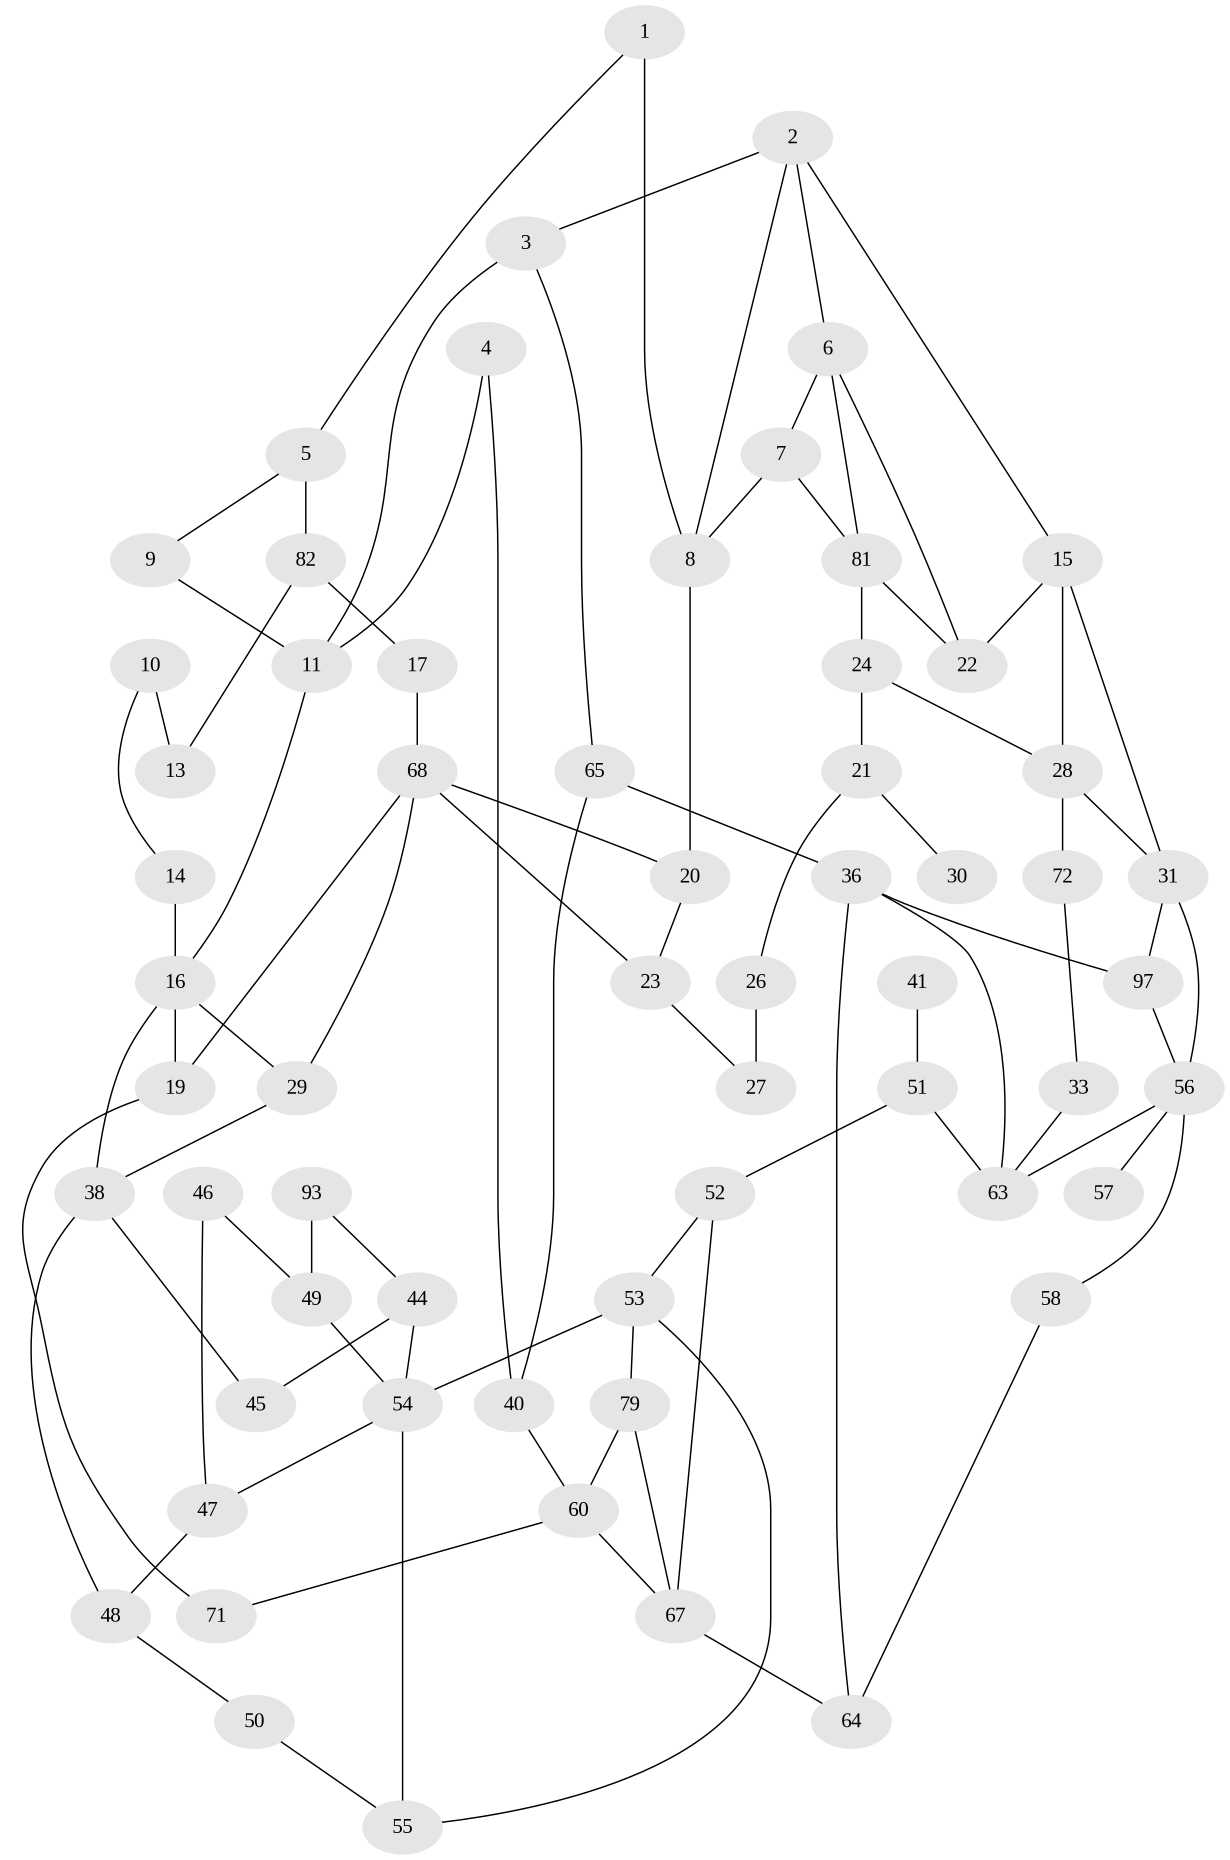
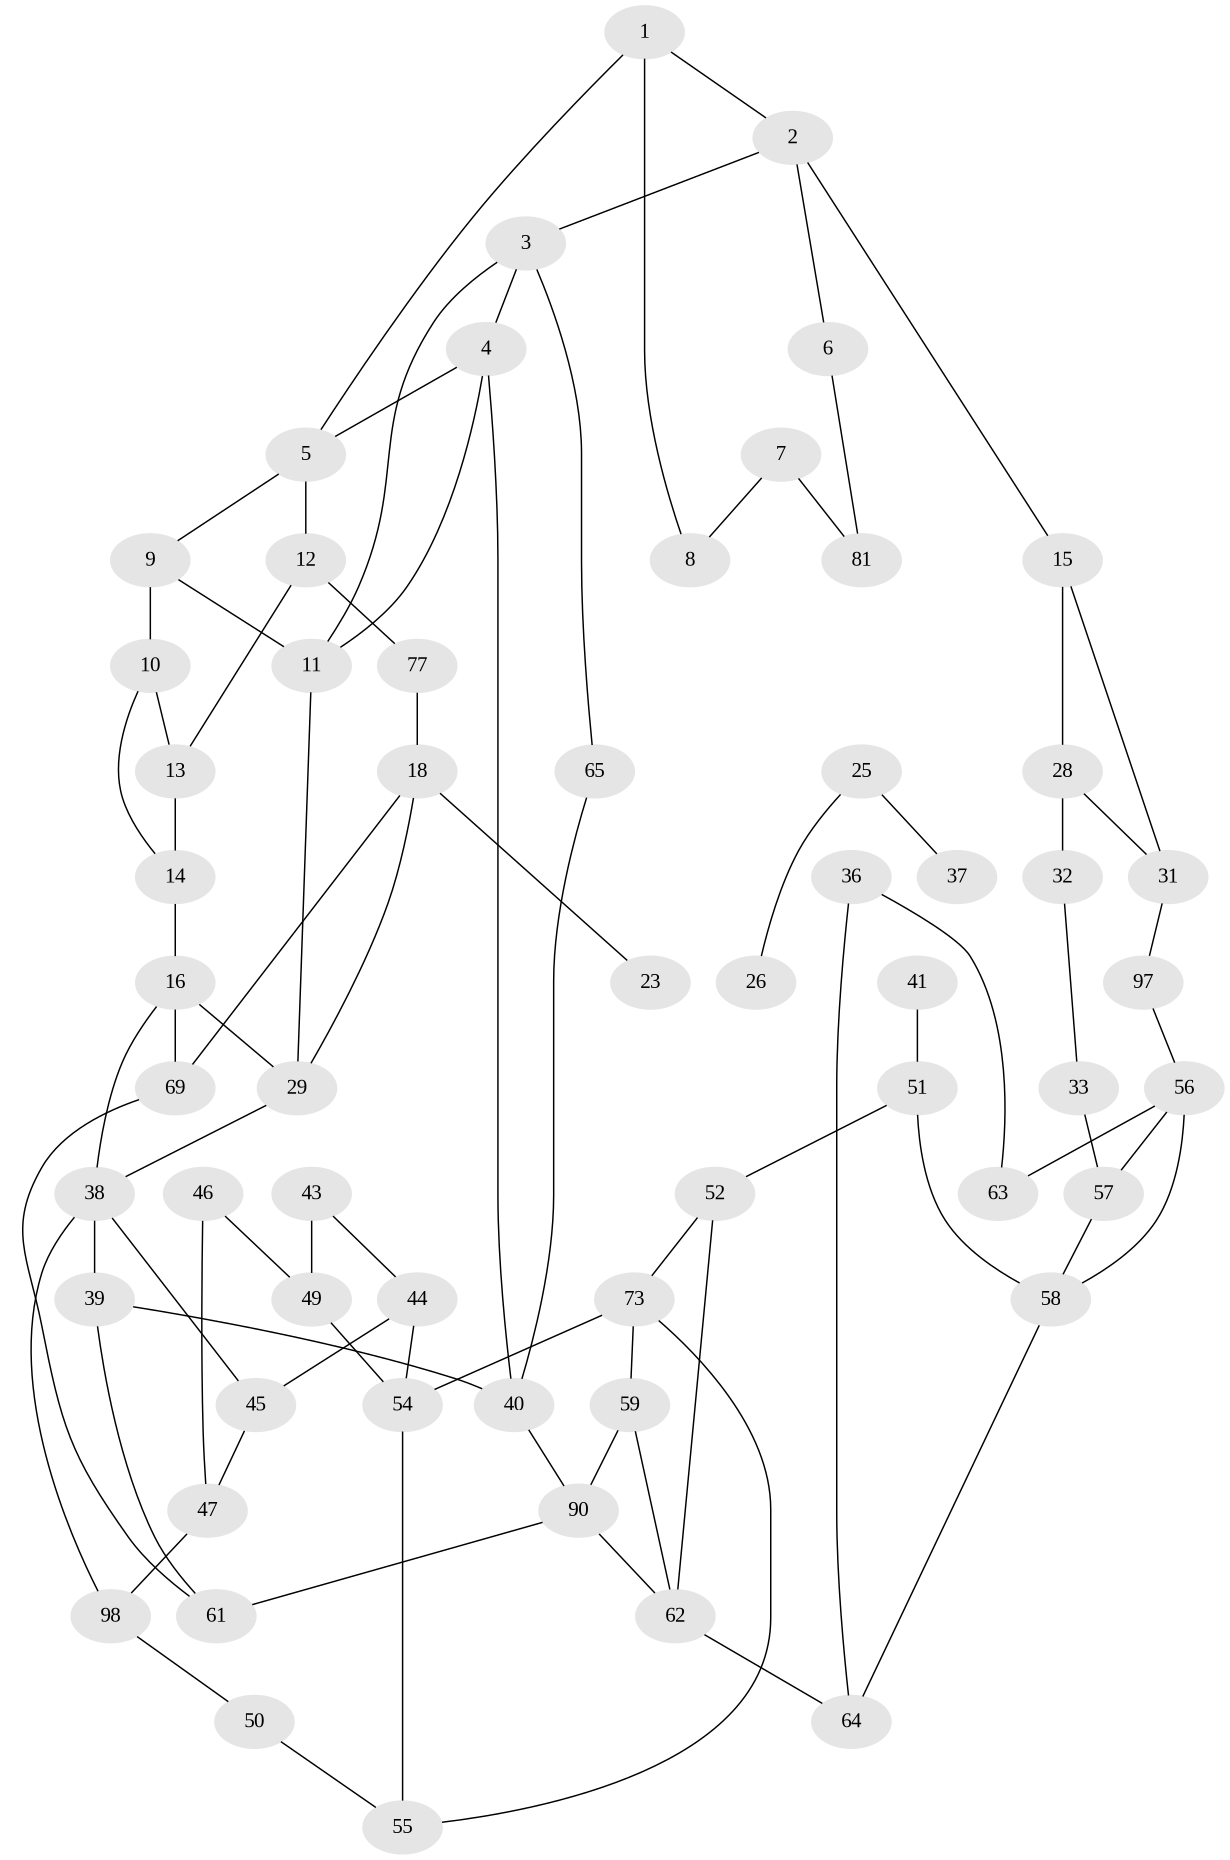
edge "3" -- "4": added
edge "2" -- "8": now "2" -- "1"
edge "6" -- "7": removed
edge "4" -- "5": added
node "82": label "82" -> "12"
edge "9" -- "10": added
node "17": label "17" -> "77"
node "24": removed
node "22": removed
node "68": label "68" -> "18"
node "21": label "21" -> "25"
edge "13" -- "14": added
edge "65" -- "36": removed
edge "11" -- "16": now "11" -- "29"
node "20": removed
node "30": label "30" -> "37"
node "72": label "72" -> "32"
edge "36" -- "97": removed
edge "31" -- "56": removed
node "19": label "19" -> "69"
node "27": removed
edge "51" -- "63": now "51" -- "58"
edge "33" -- "63": now "33" -- "57"
node "93": label "93" -> "43"
edge "57" -- "58": added
node "39": added
node "53": label "53" -> "73"
node "79": label "79" -> "59"
edge "54" -- "47": now "45" -- "47"
node "60": label "60" -> "90"
node "48": label "48" -> "98"
node "71": label "71" -> "61"
node "67": label "67" -> "62"
